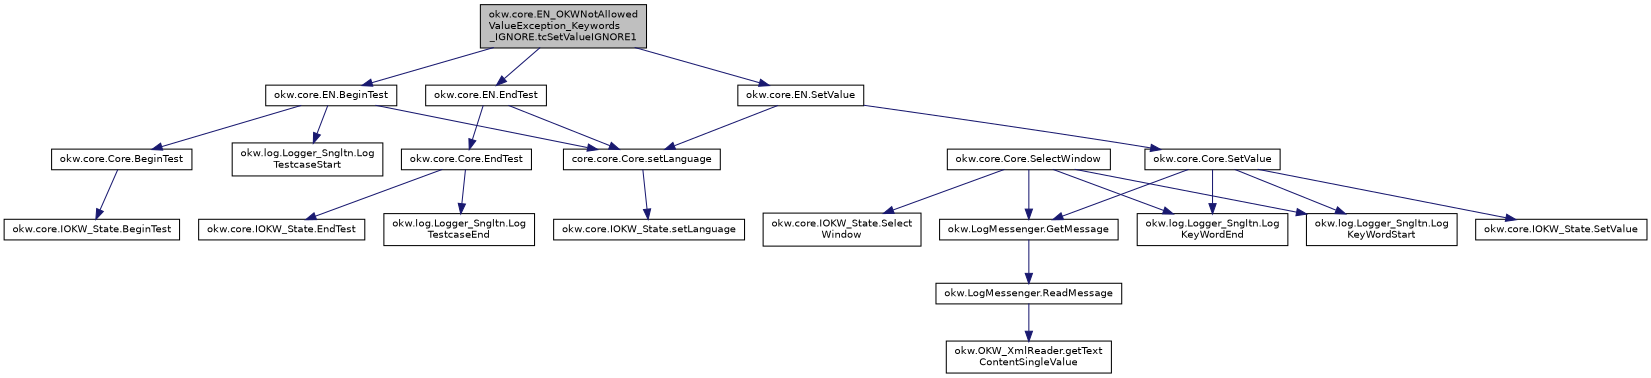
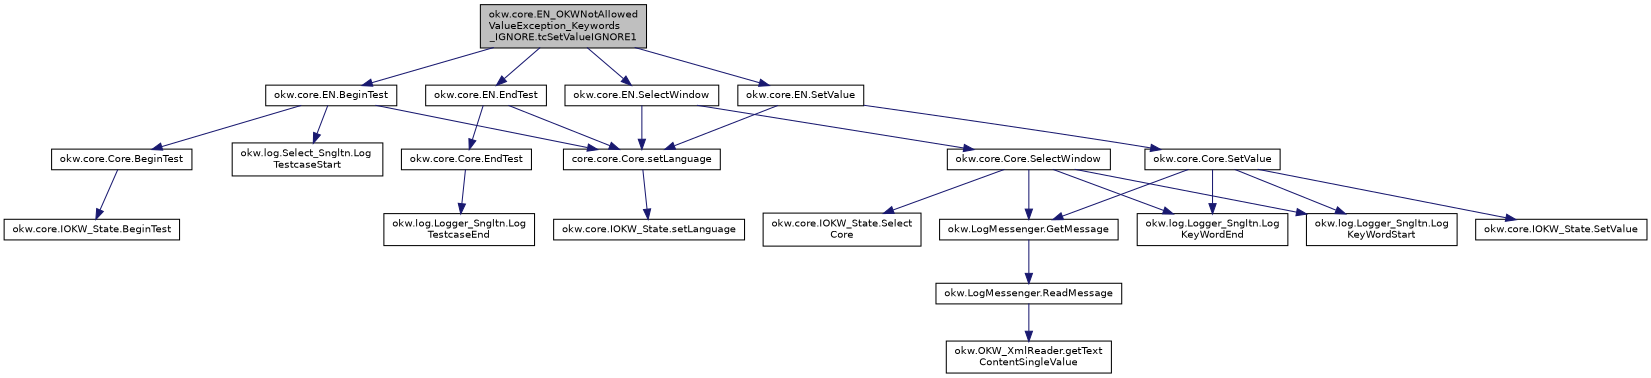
node "okw.core.EN.SelectWindow": added
node "okw.log.Logger_Sngltn.Log TestcaseStart": label "okw.log.Logger_Sngltn.Log TestcaseStart" -> "okw.log.Select_Sngltn.Log TestcaseStart"
node "okw.core.IOKW_State.EndTest": removed
node "okw.core.IOKW_State.Select Window": label "okw.core.IOKW_State.Select Window" -> "okw.core.IOKW_State.Select Core"
